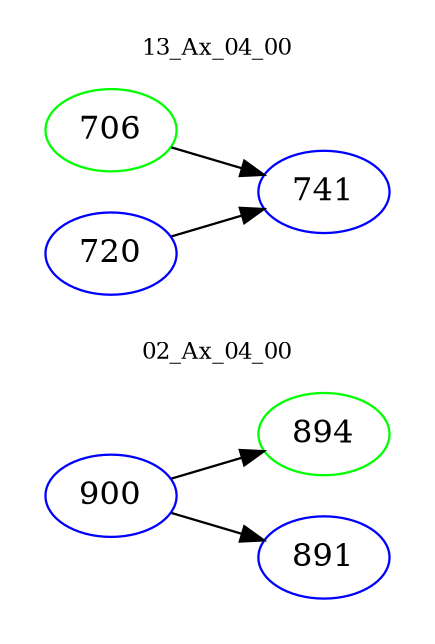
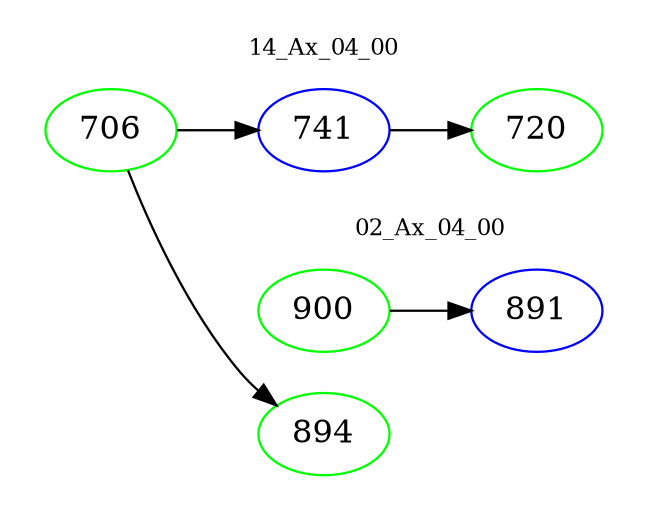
cluster "13_Ax_04_00": label "13_Ax_04_00" -> "14_Ax_04_00"
edge "720" -> "741": reversed
node "720": color blue -> green
edge "900" -> "894": now "706" -> "894"
node "900": color blue -> green
